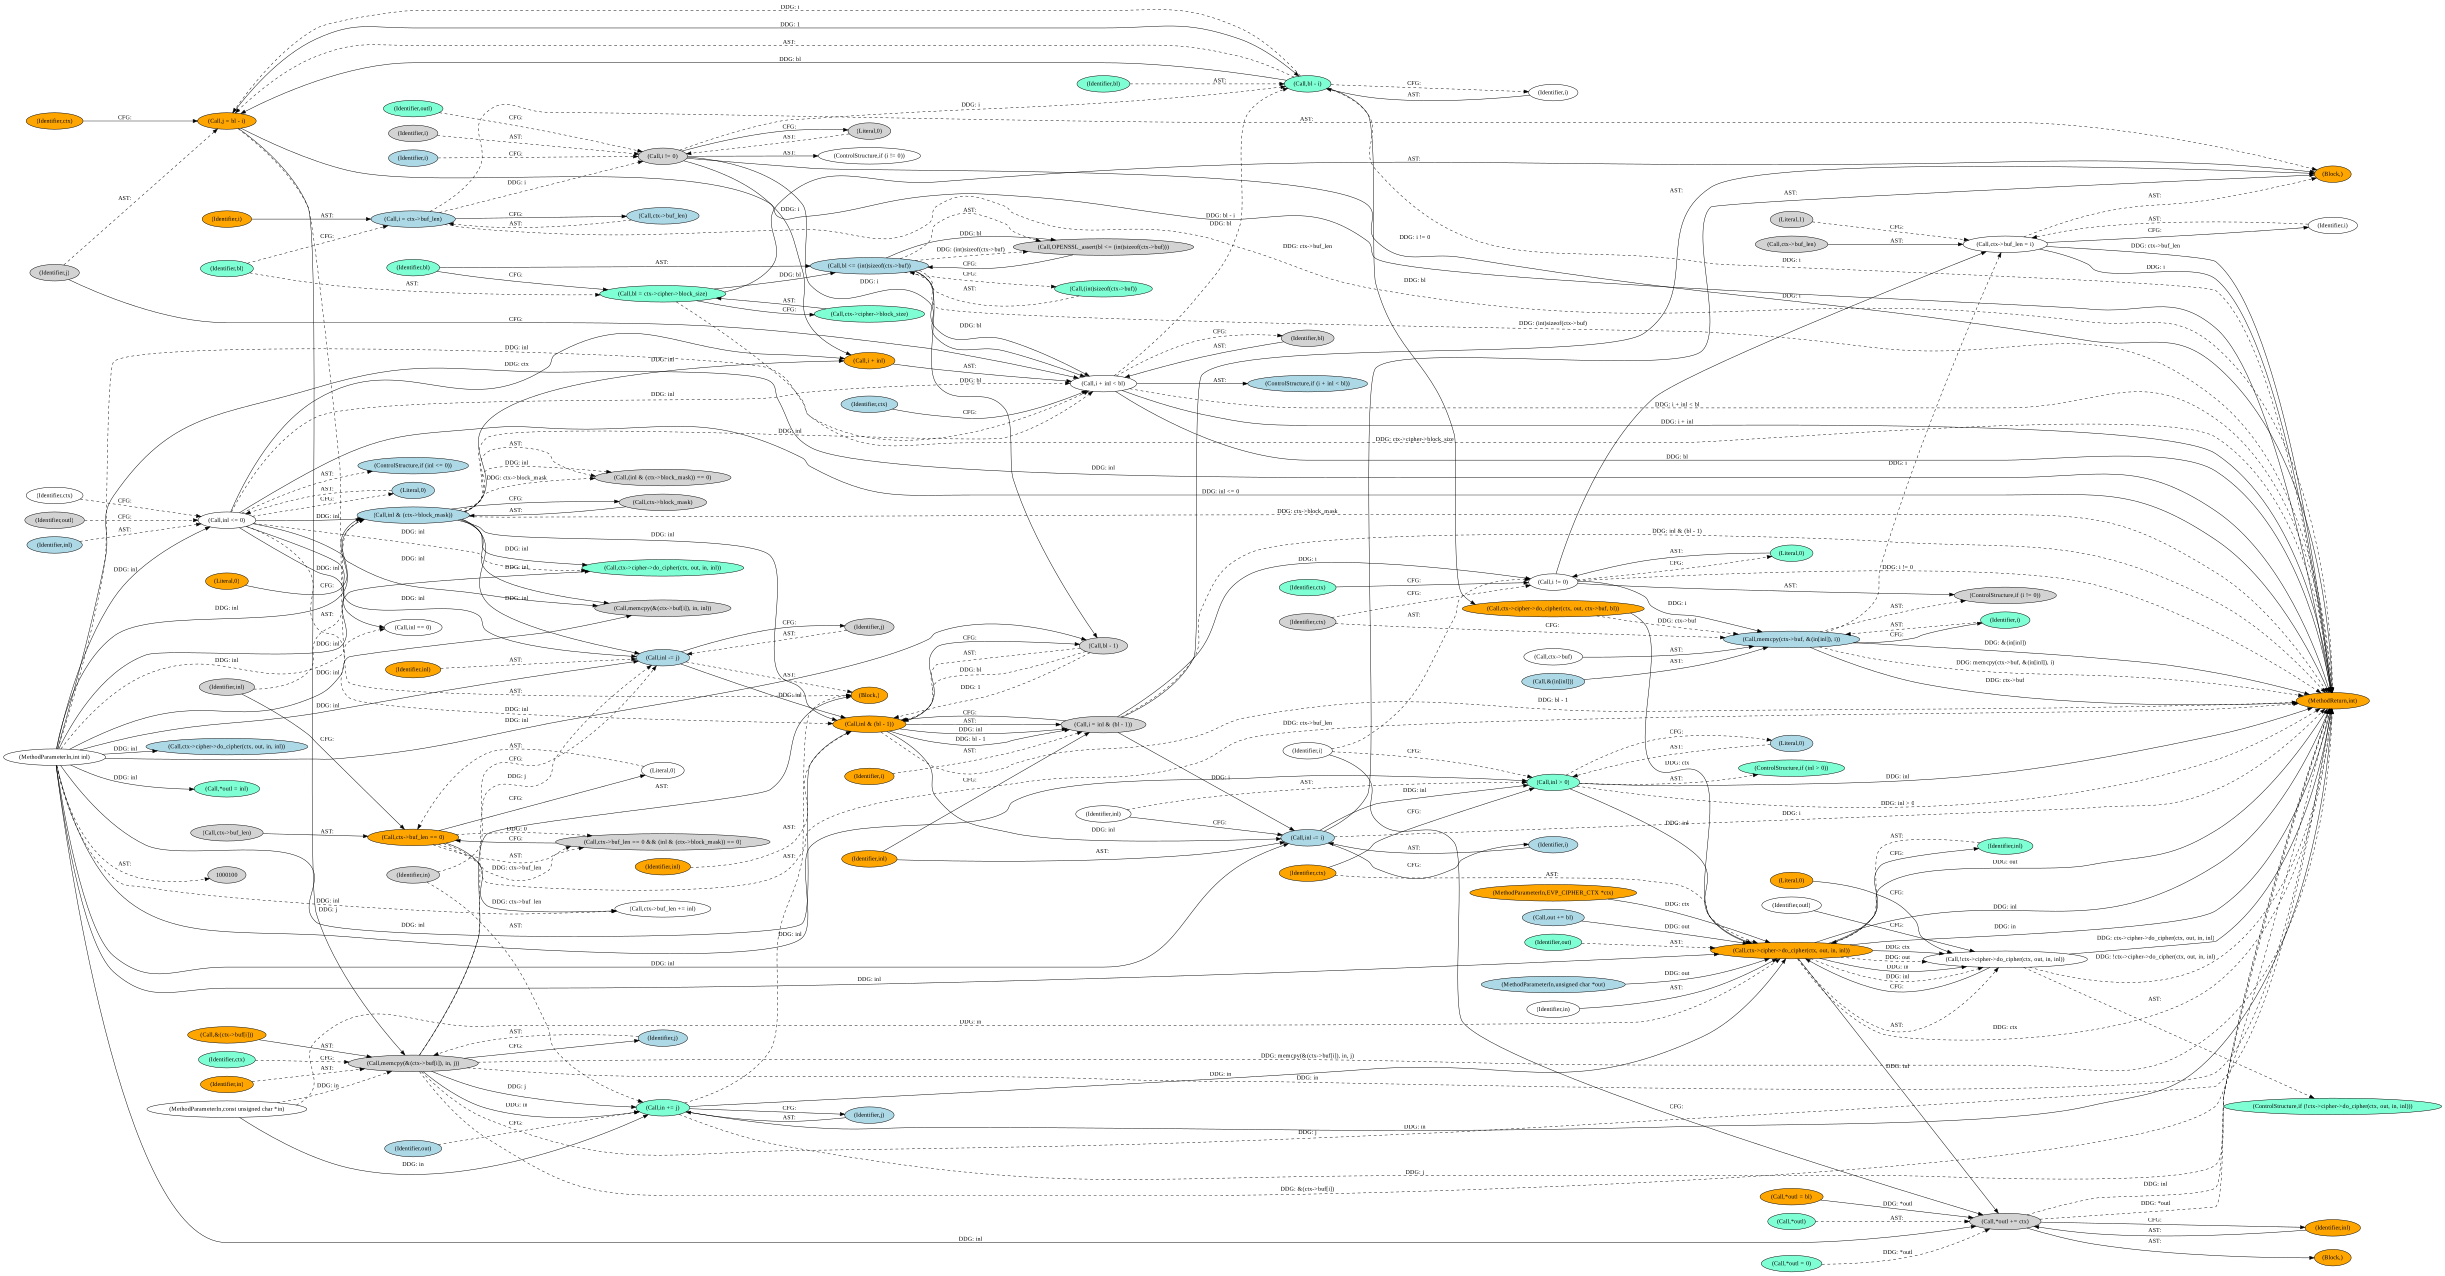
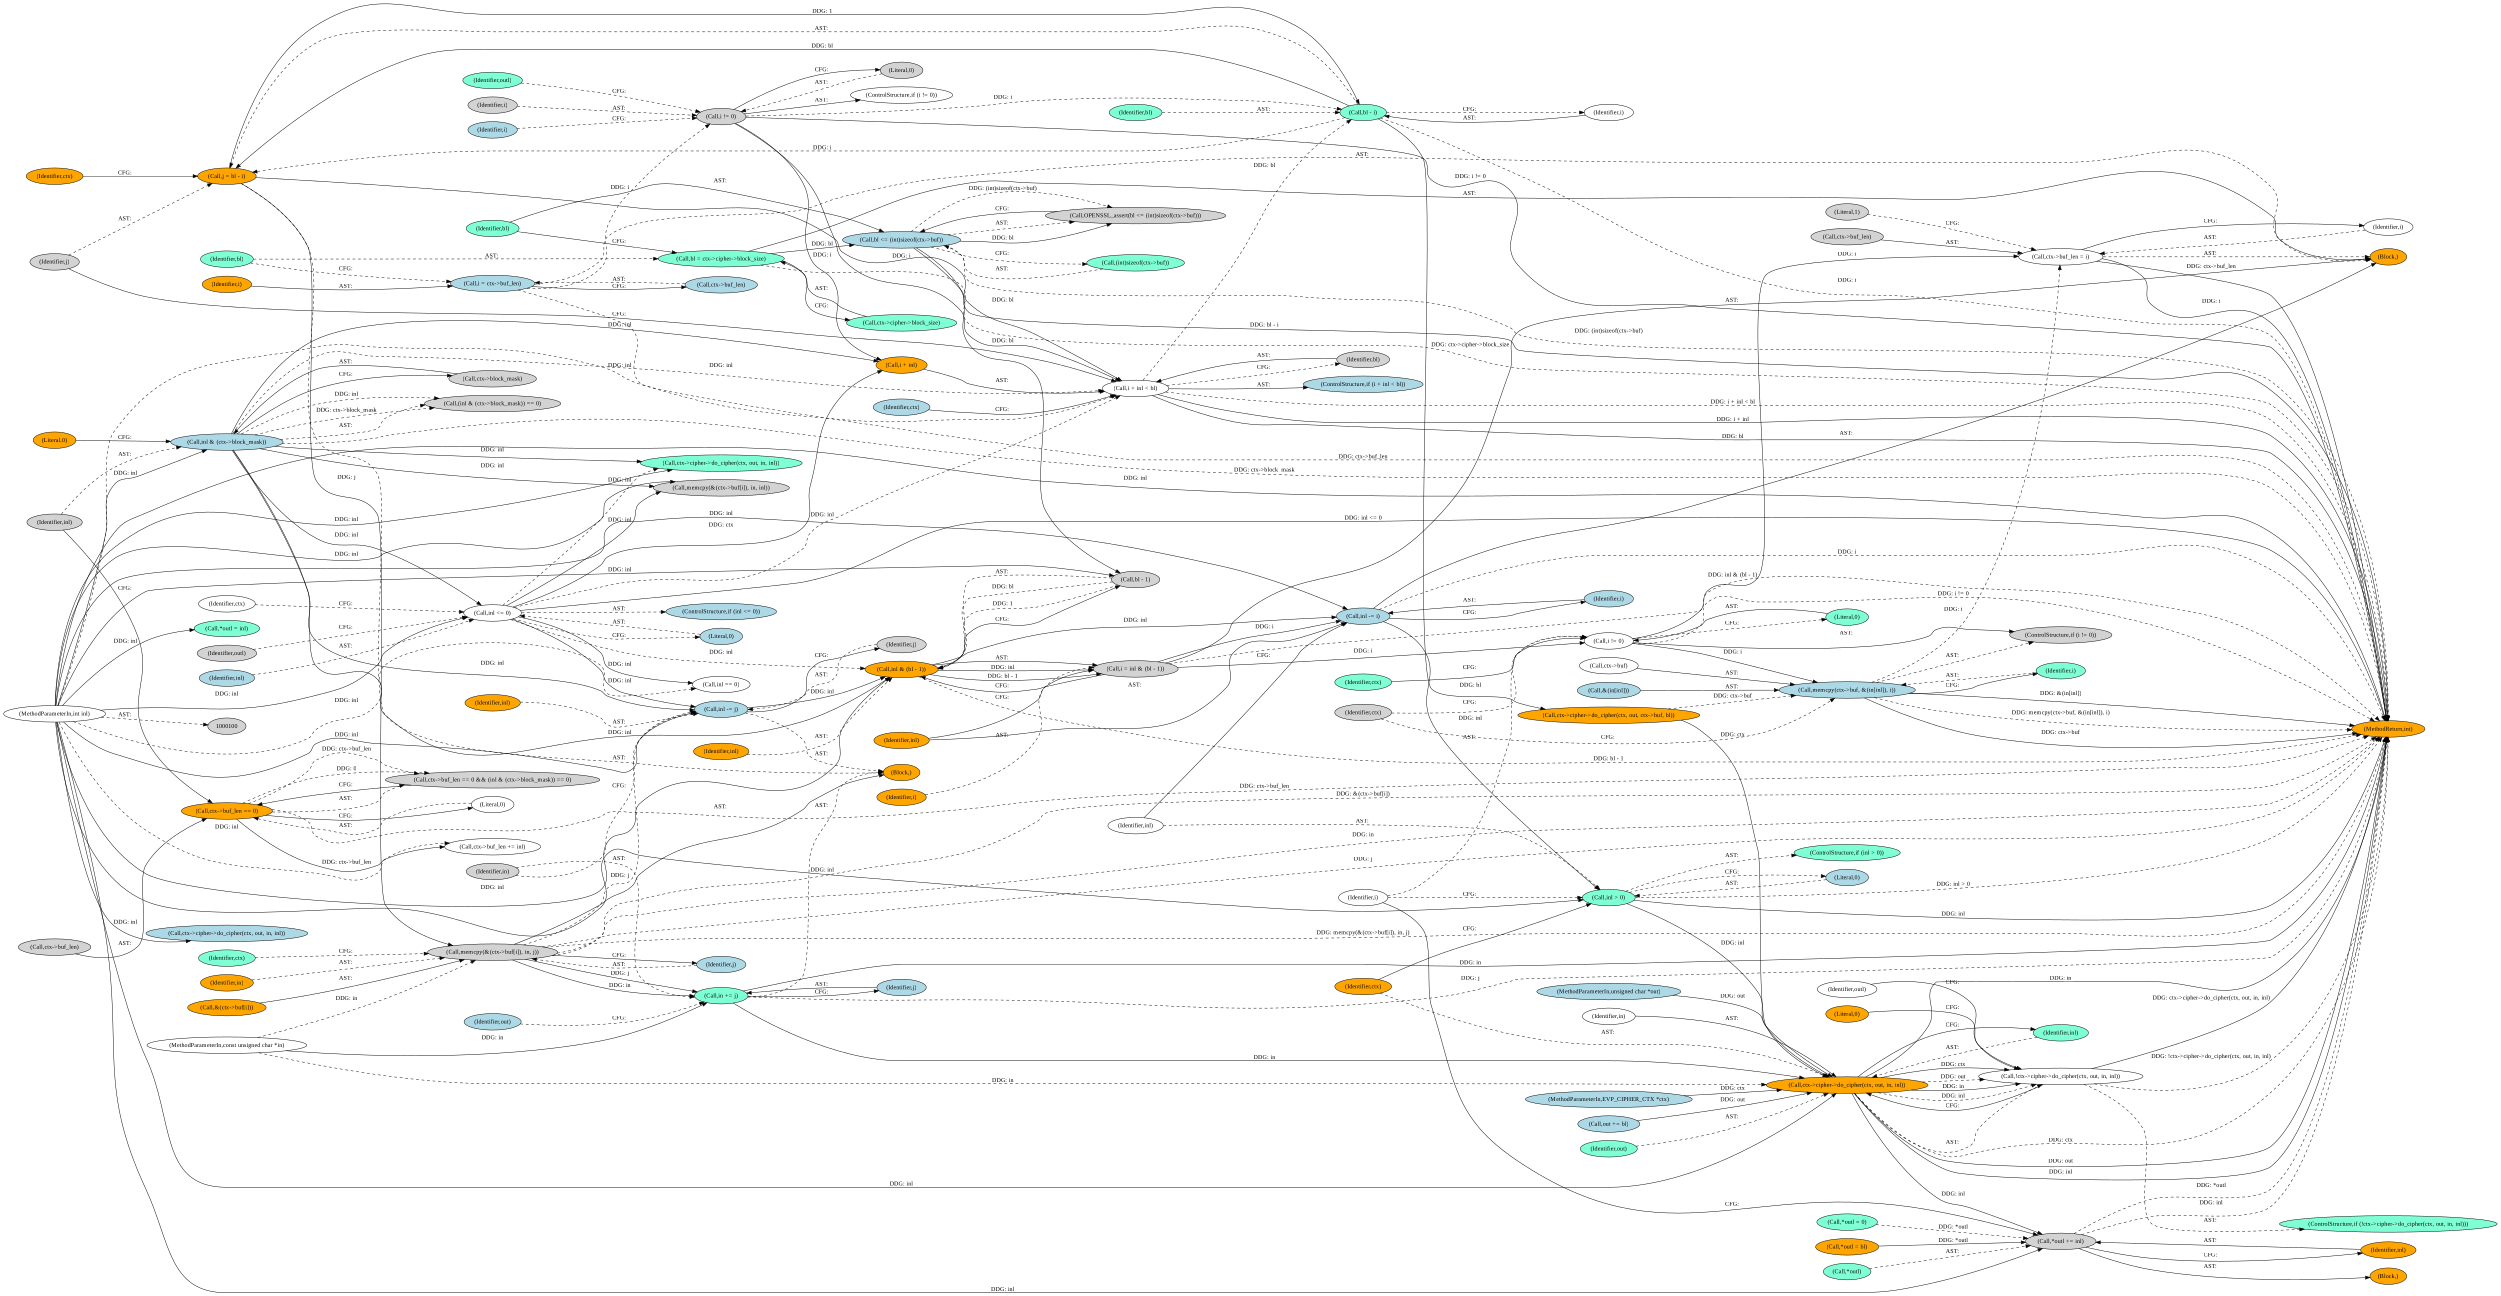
edge "(Call,inl <= 0)" -> "(Call,inl & (ctx->block_mask))": reversed
node "(MethodParameterIn,EVP_CIPHER_CTX *ctx)": fillcolor orange -> lightblue
node "(Call,*outl += ctx)": label "(Call,*outl += ctx)" -> "(Call,*outl += inl)"
